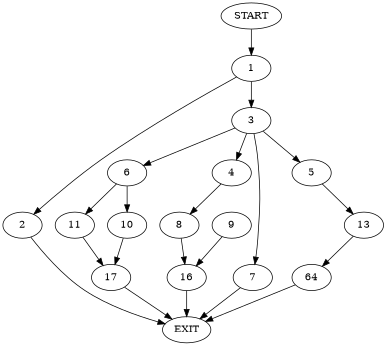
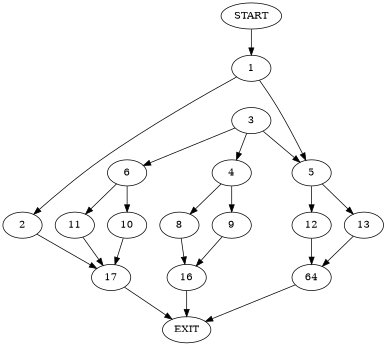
edge "1" -> "3": now "1" -> "5"
edge "4" -> "9": added
node "12": added
node "7": removed
edge "2" -> "EXIT": now "2" -> "17"
